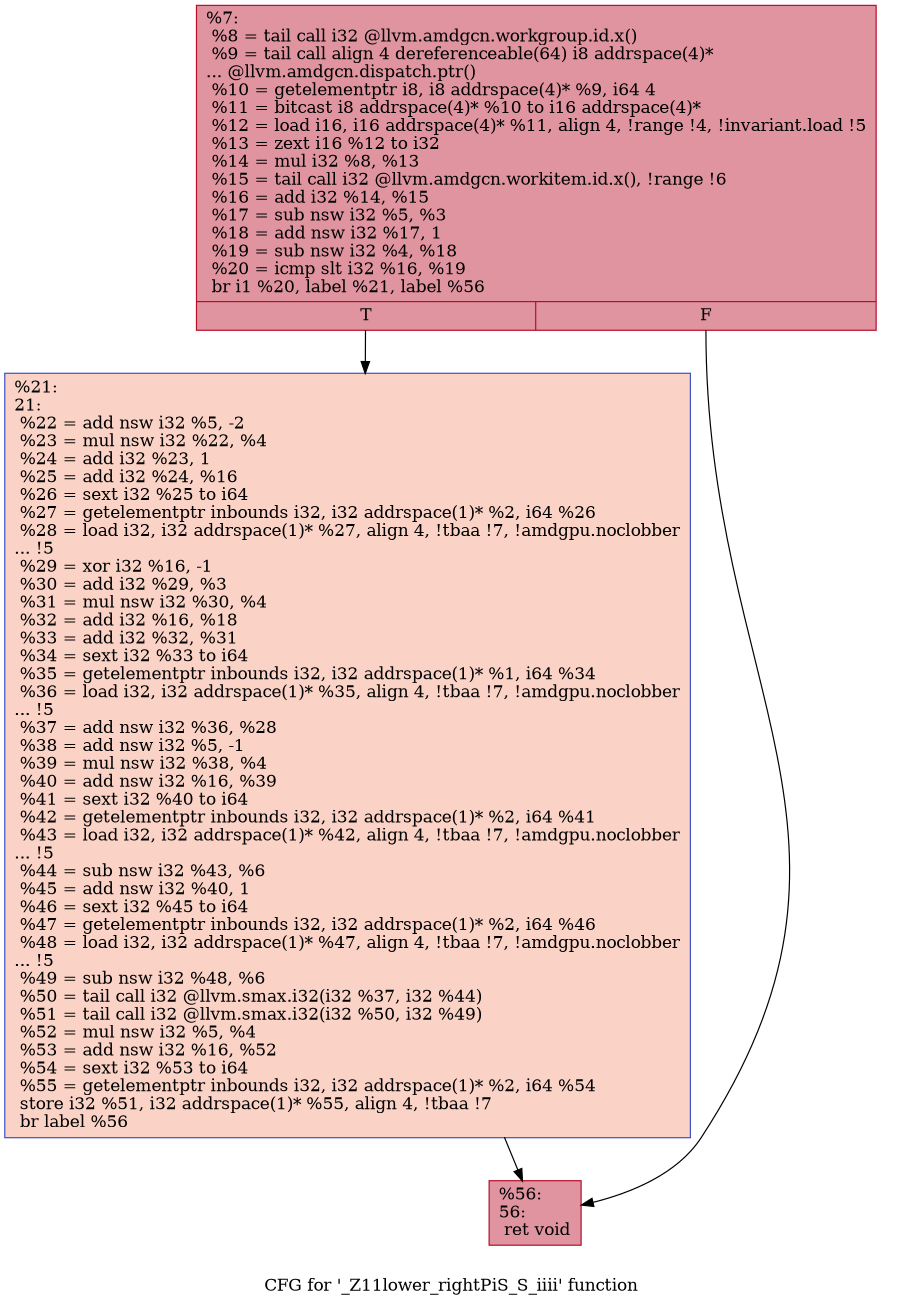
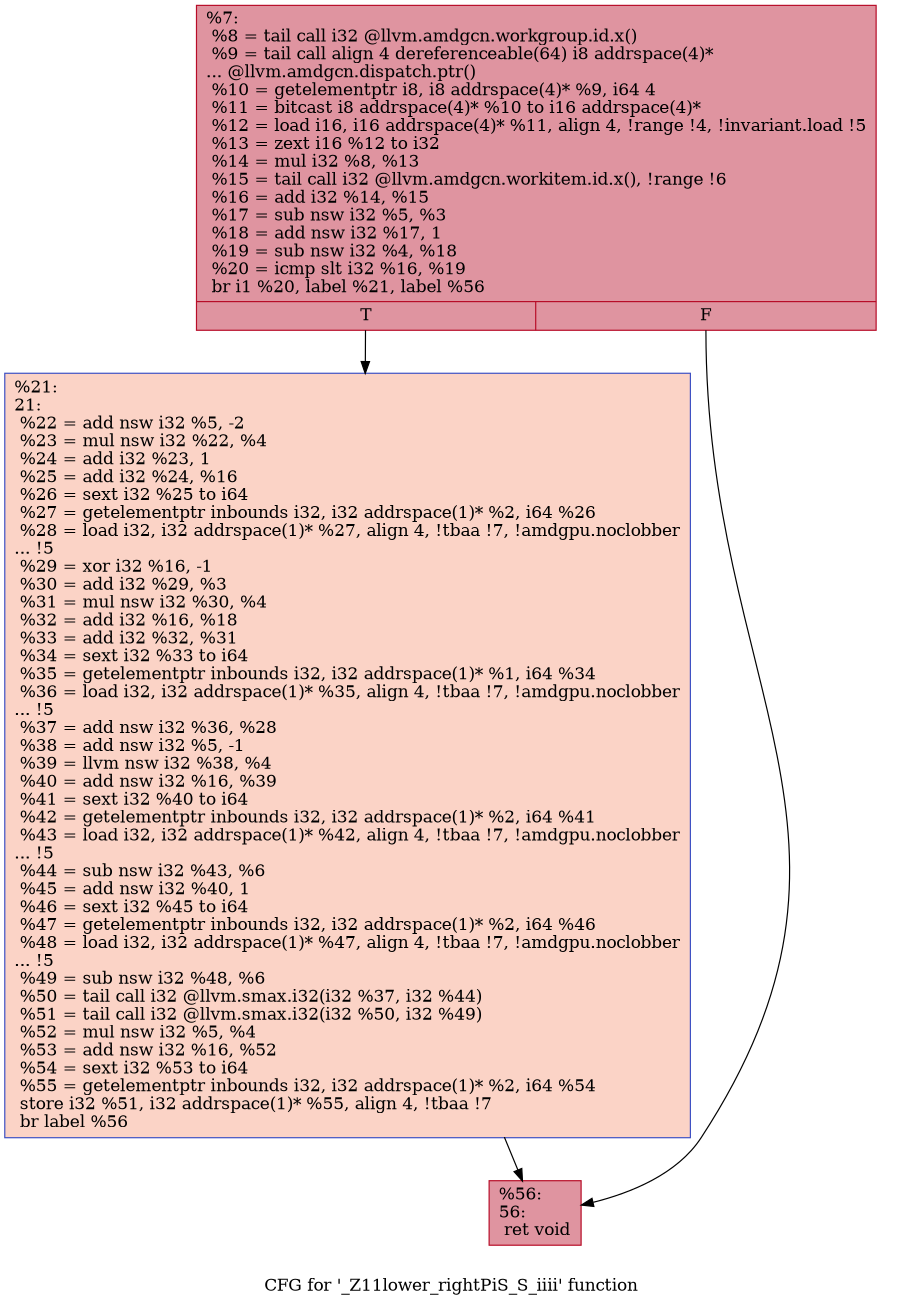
node "%21:": text "%39 = mul nsw i32 %38, %4" -> "%39 = llvm nsw i32 %38, %4"
